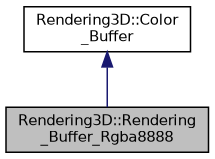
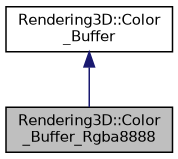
node "Rendering3D::Rendering _Buffer_Rgba8888": label "Rendering3D::Rendering _Buffer_Rgba8888" -> "Rendering3D::Color _Buffer_Rgba8888"
